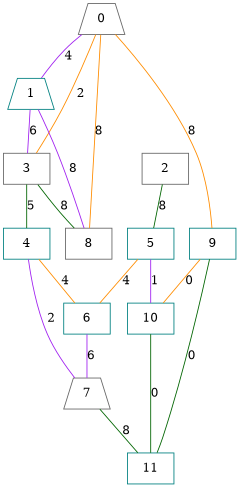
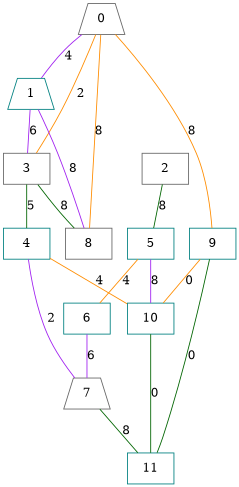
edge "4" -- "6": now "4" -- "10"
edge "5" -- "10": label "1" -> "8"
